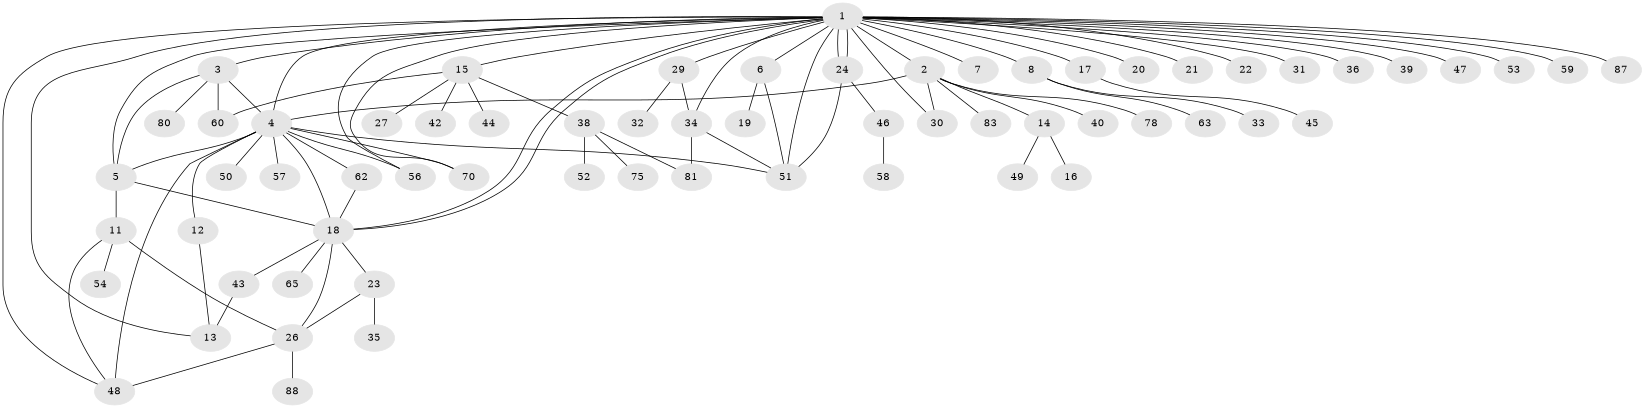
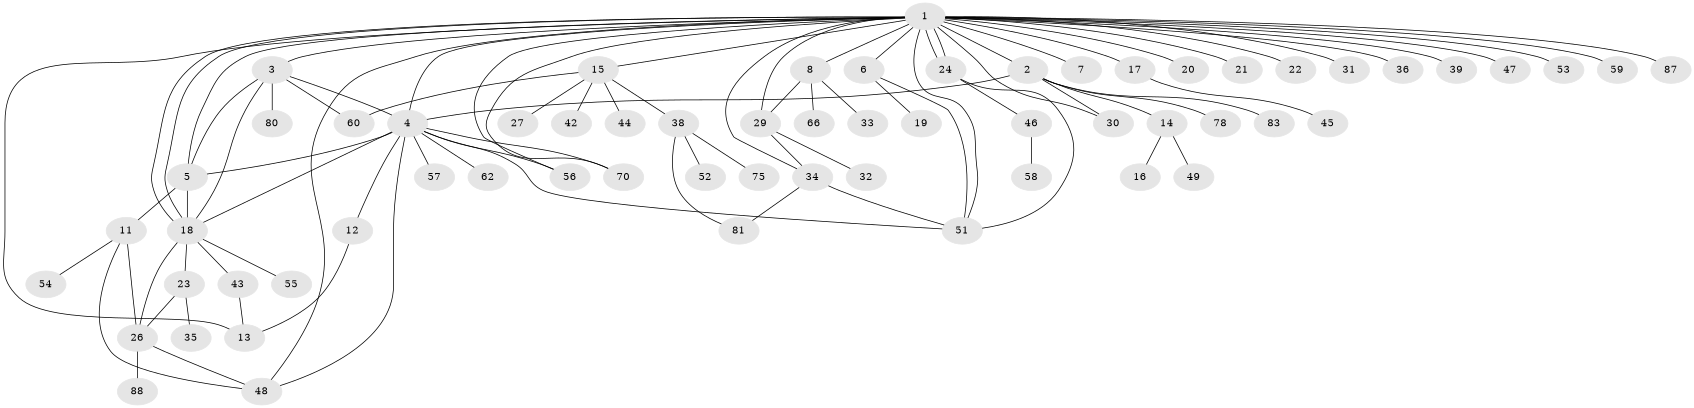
edge "8" -- "29": added
node "40": removed
node "63": label "63" -> "66"
node "50": removed
edge "62" -- "18": now "3" -- "18"
node "65": label "65" -> "55"
